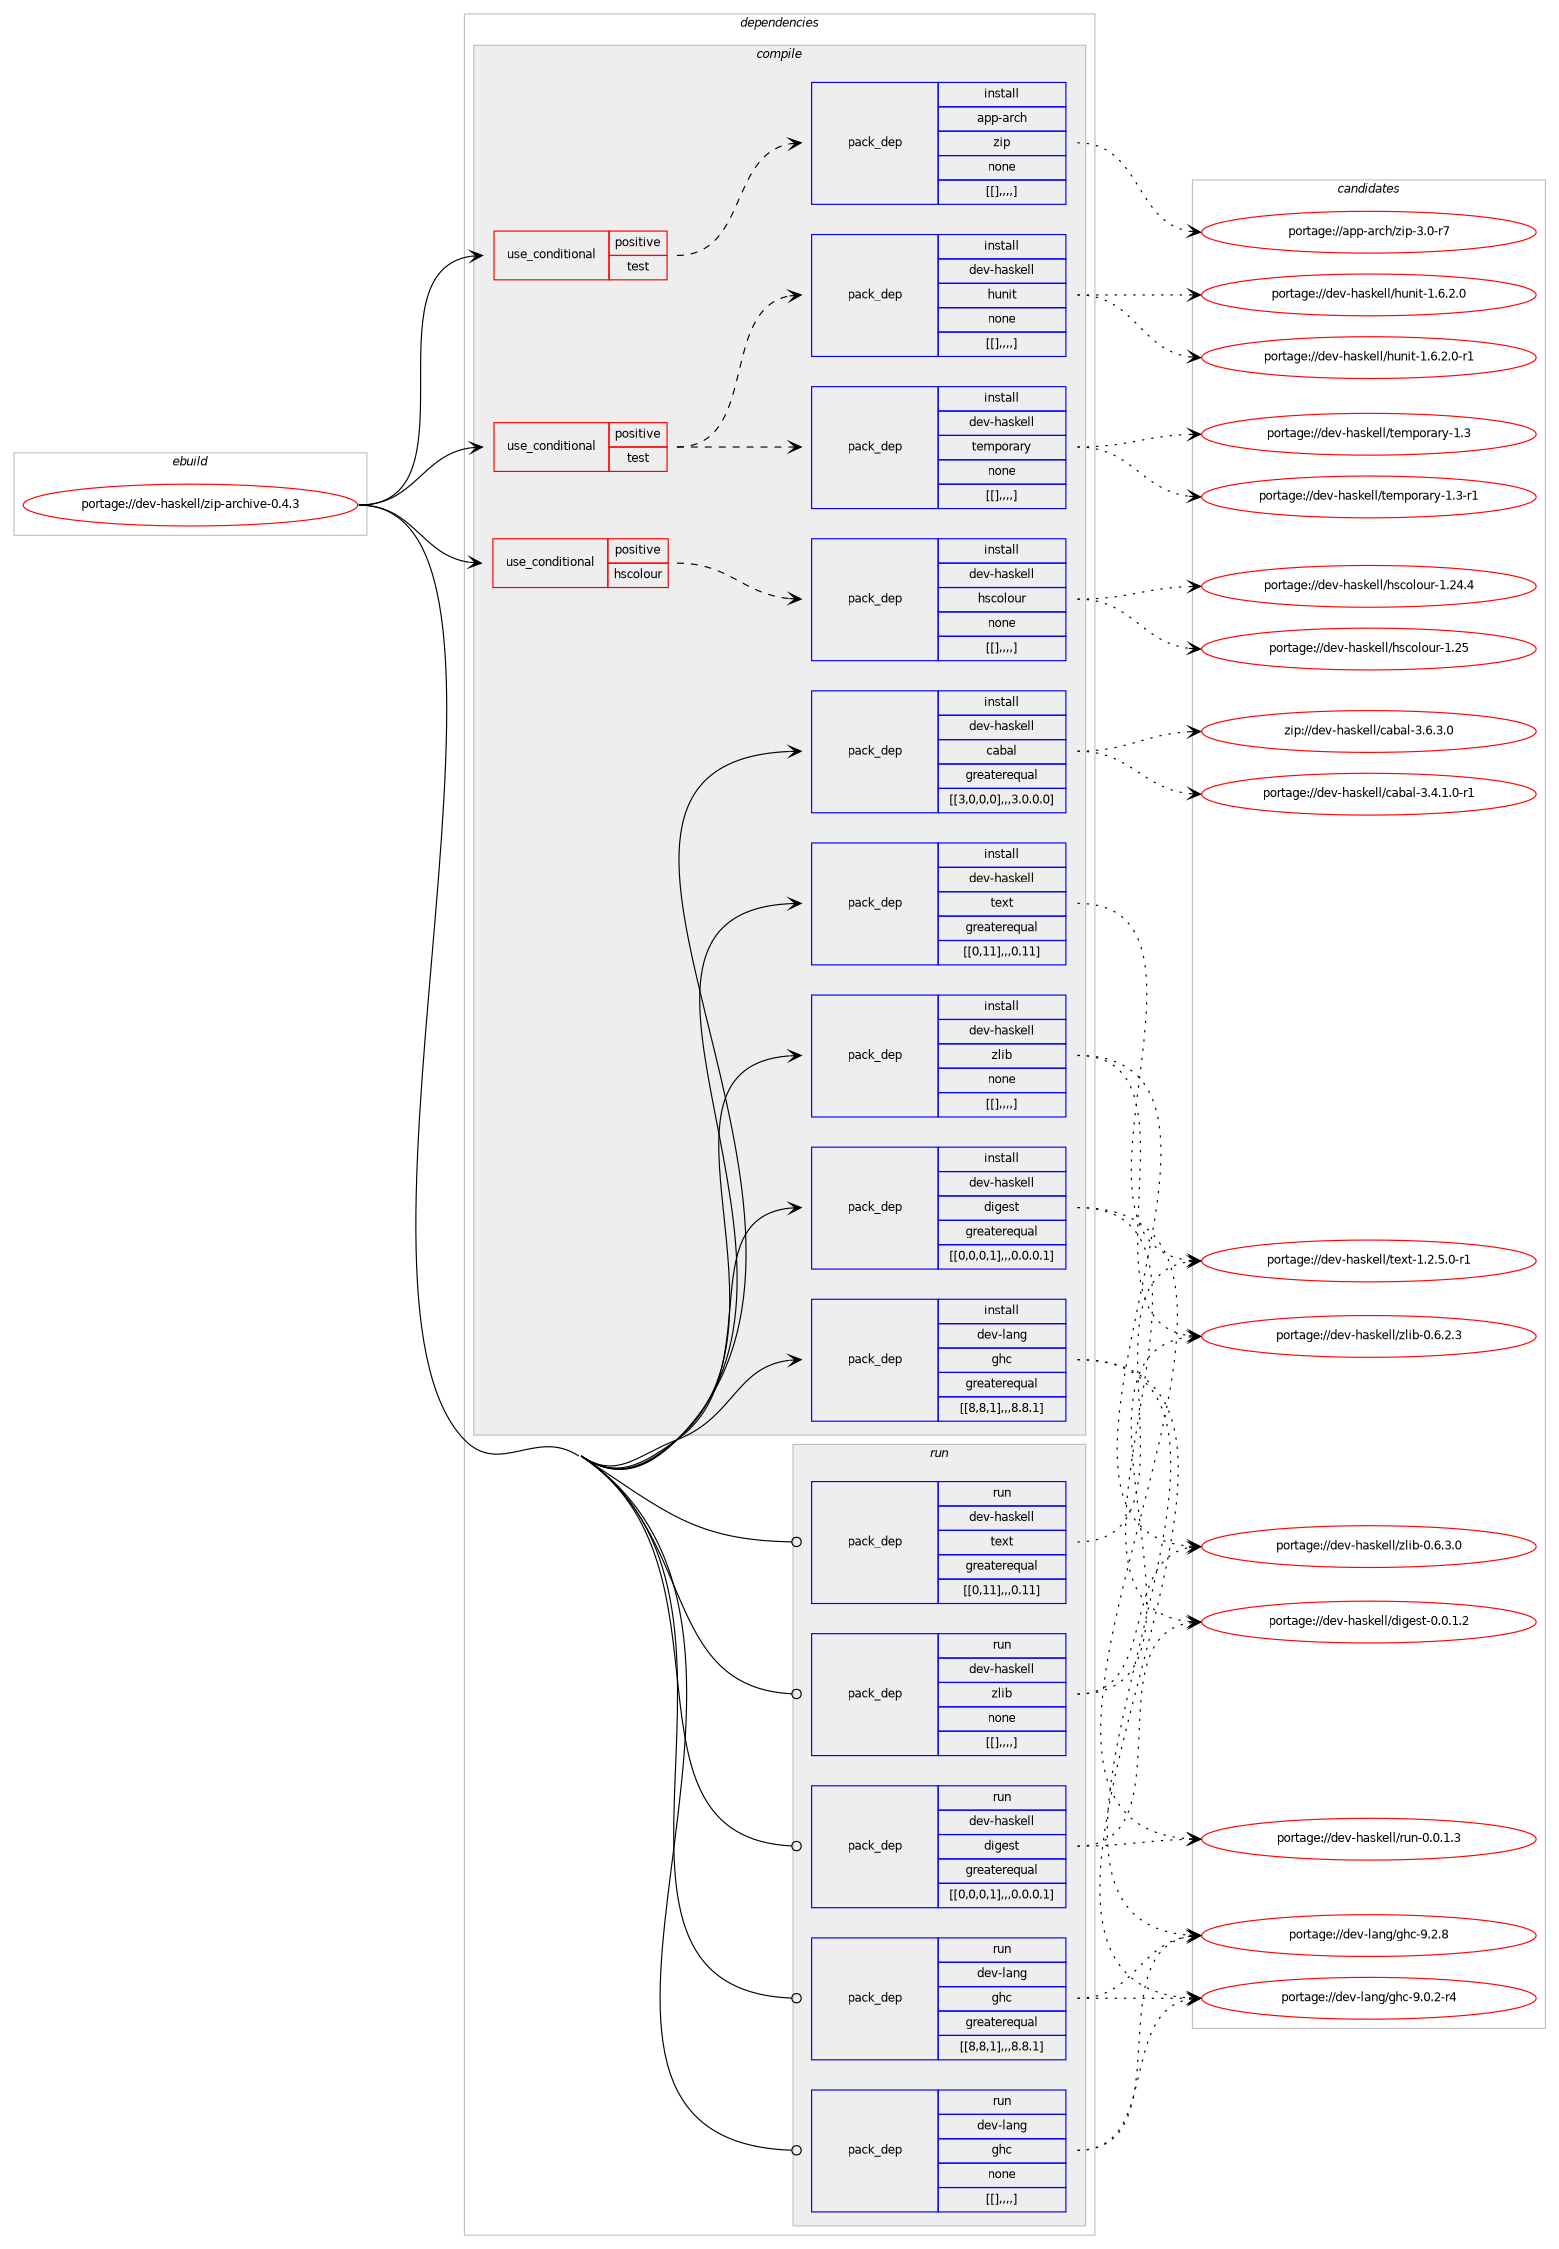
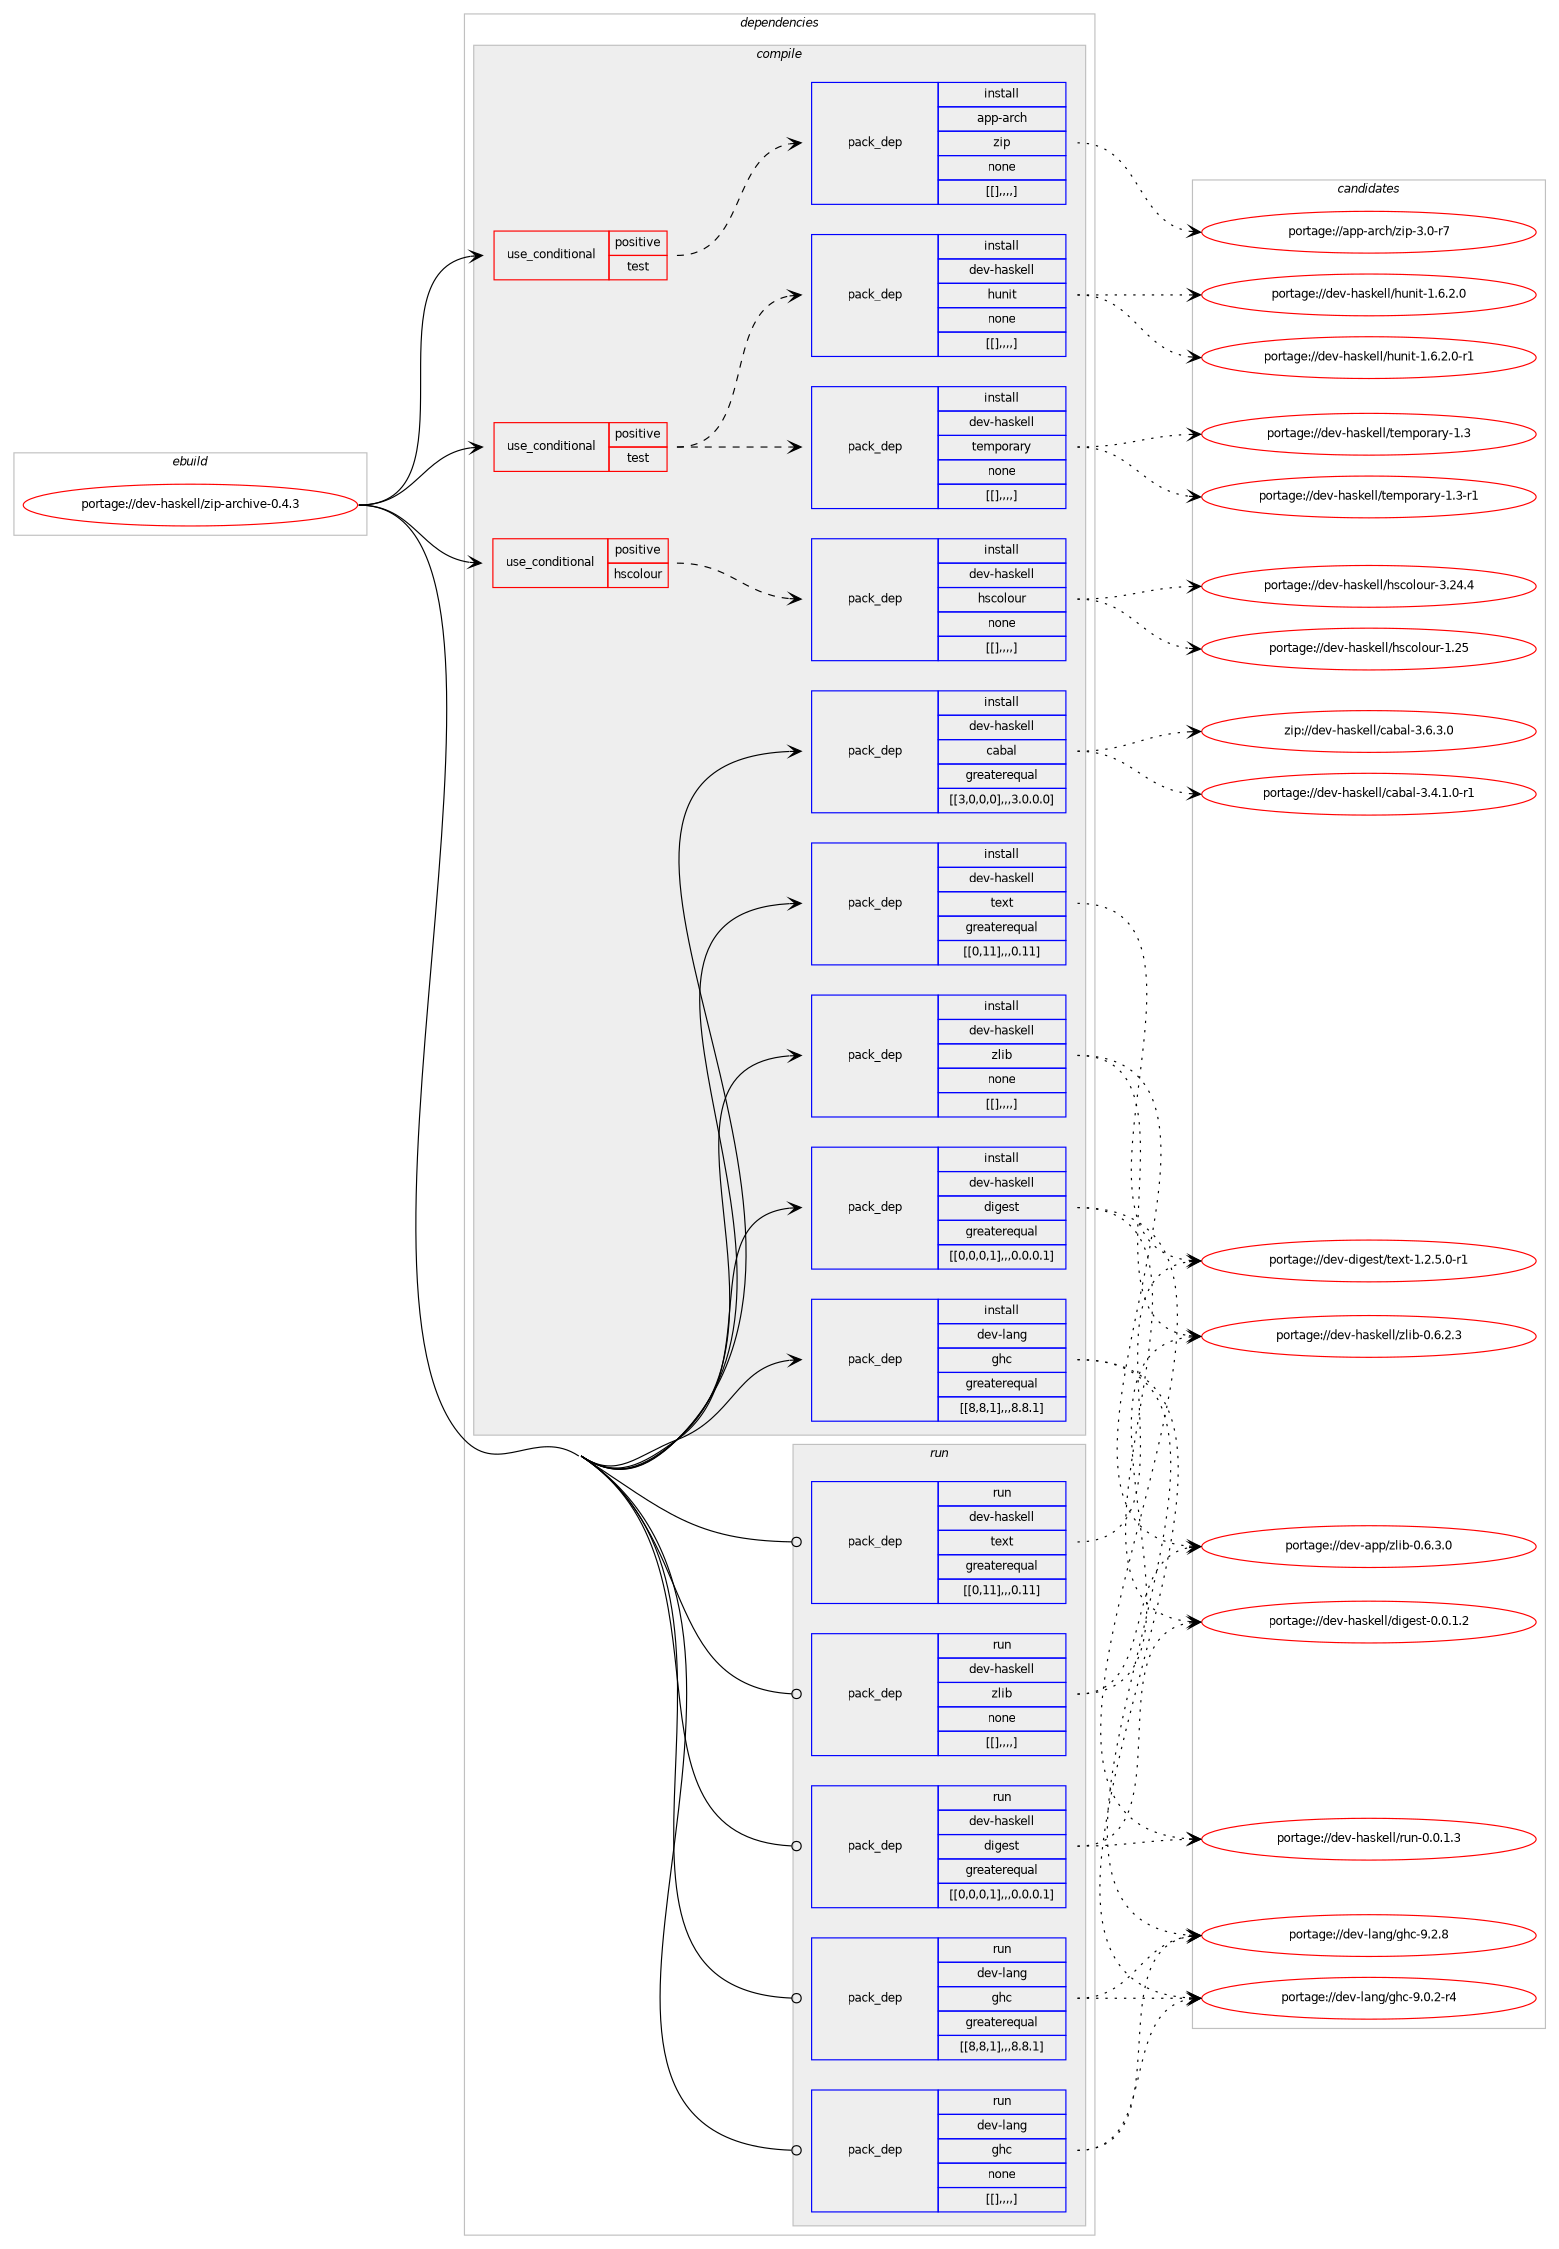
node "portage://dev-haskell/hscolour-1.24.4": label "portage://dev-haskell/hscolour-1.24.4" -> "portage://dev-haskell/hscolour-3.24.4"
node "portage://dev-haskell/text-1.2.5.0-r1": label "portage://dev-haskell/text-1.2.5.0-r1" -> "portage://dev-digest/text-1.2.5.0-r1"
node "portage://dev-haskell/zlib-0.6.3.0": label "portage://dev-haskell/zlib-0.6.3.0" -> "portage://dev-app/zlib-0.6.3.0"
